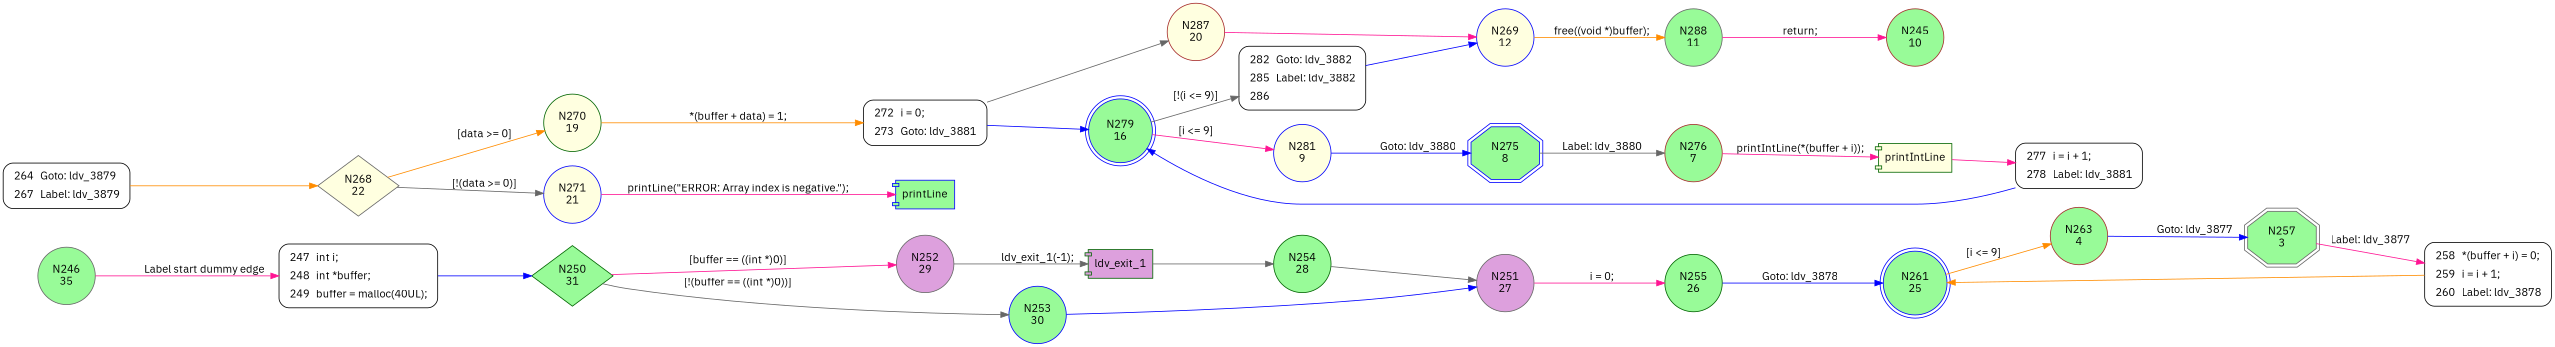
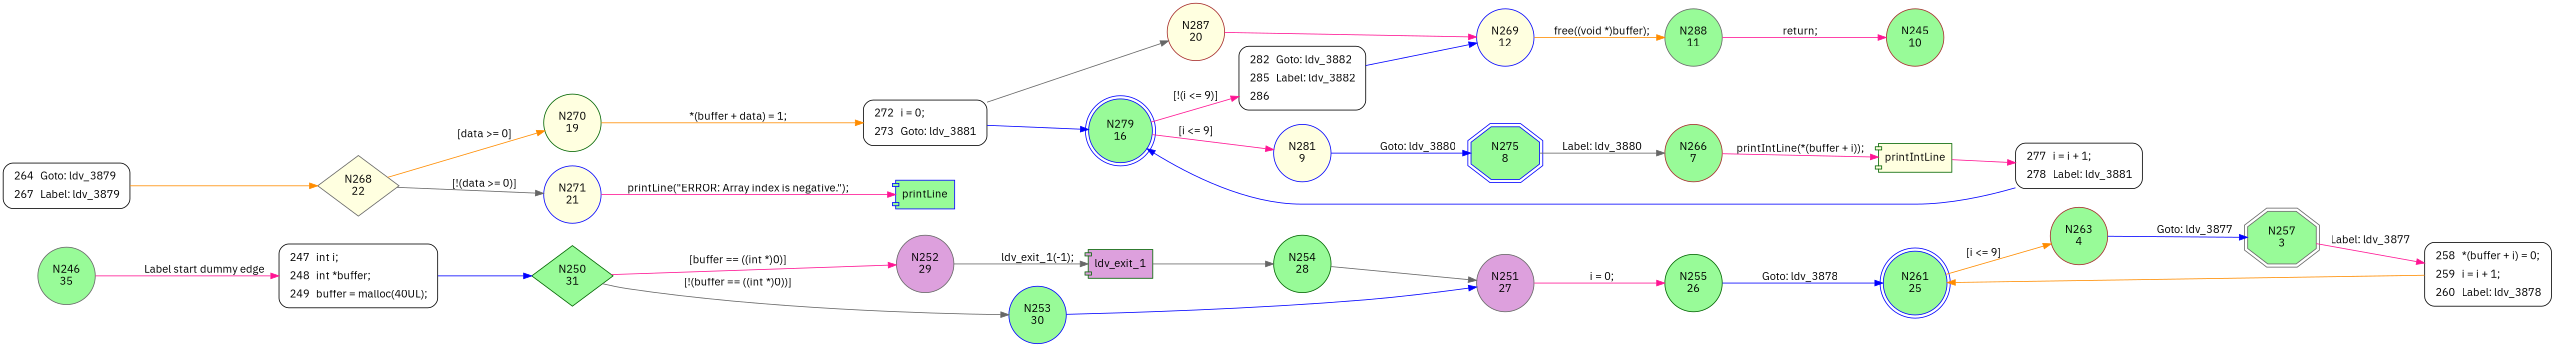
edge "N279 16" -> "282": color gray40 -> deeppink
node "N276 7": label "N276 7" -> "N266 7"
